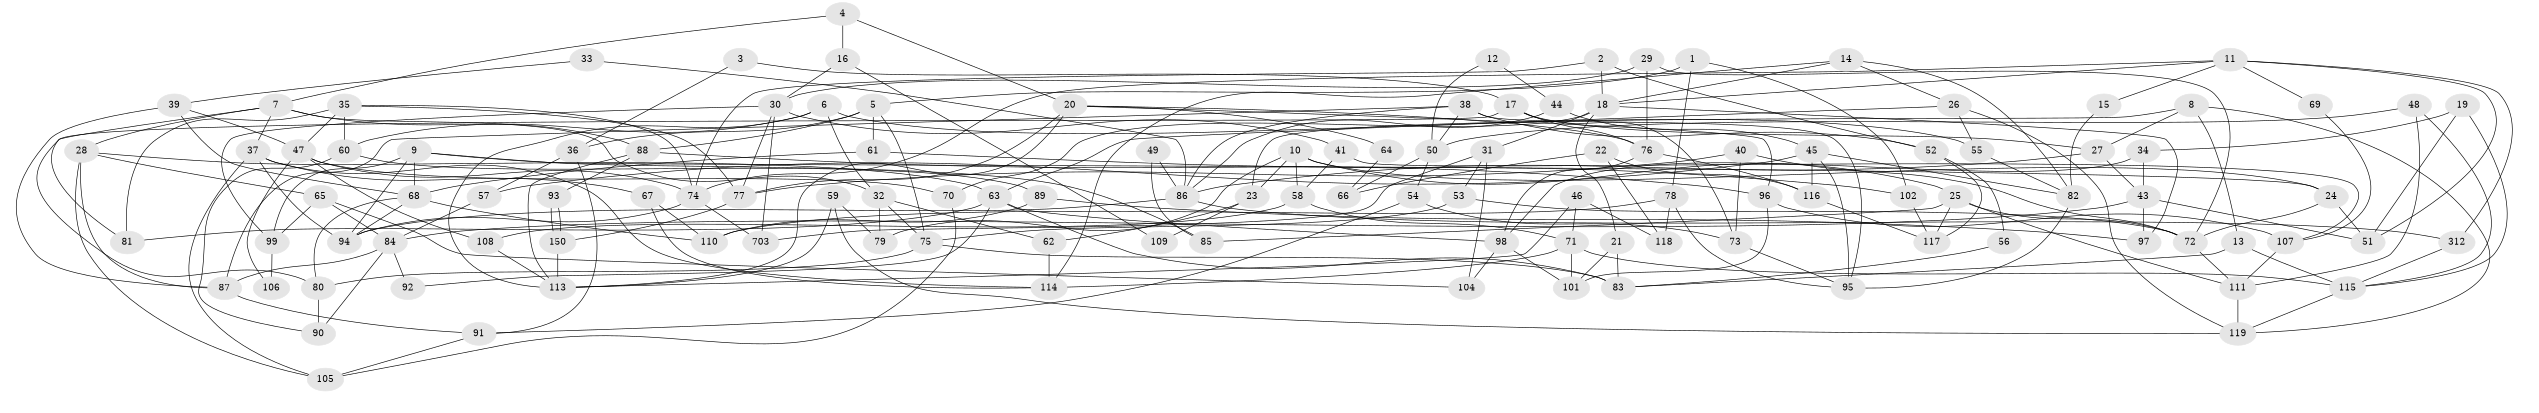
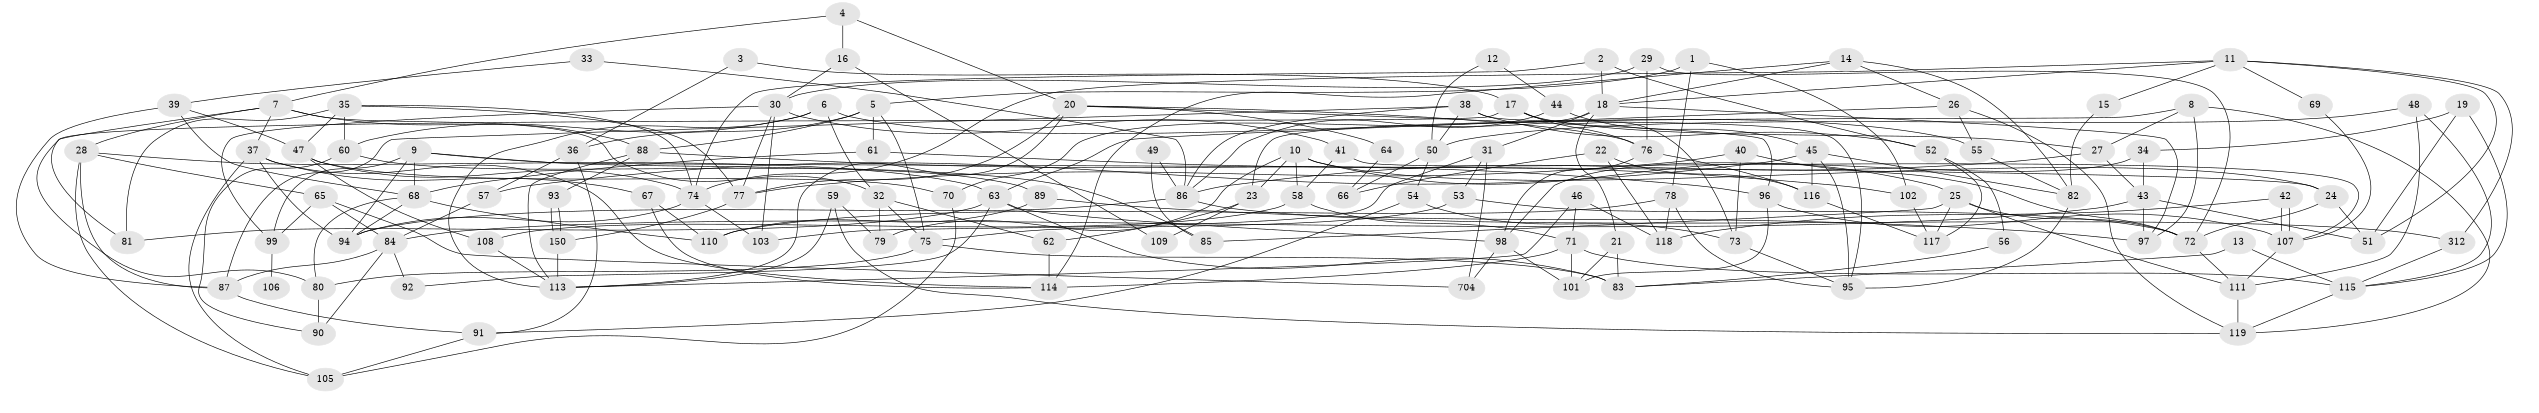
edge "8" -- "13": now "8" -- "97"
node "42": added
edge "47" -- "106": removed
node "703": label "703" -> "103"
node "104": label "104" -> "704"
